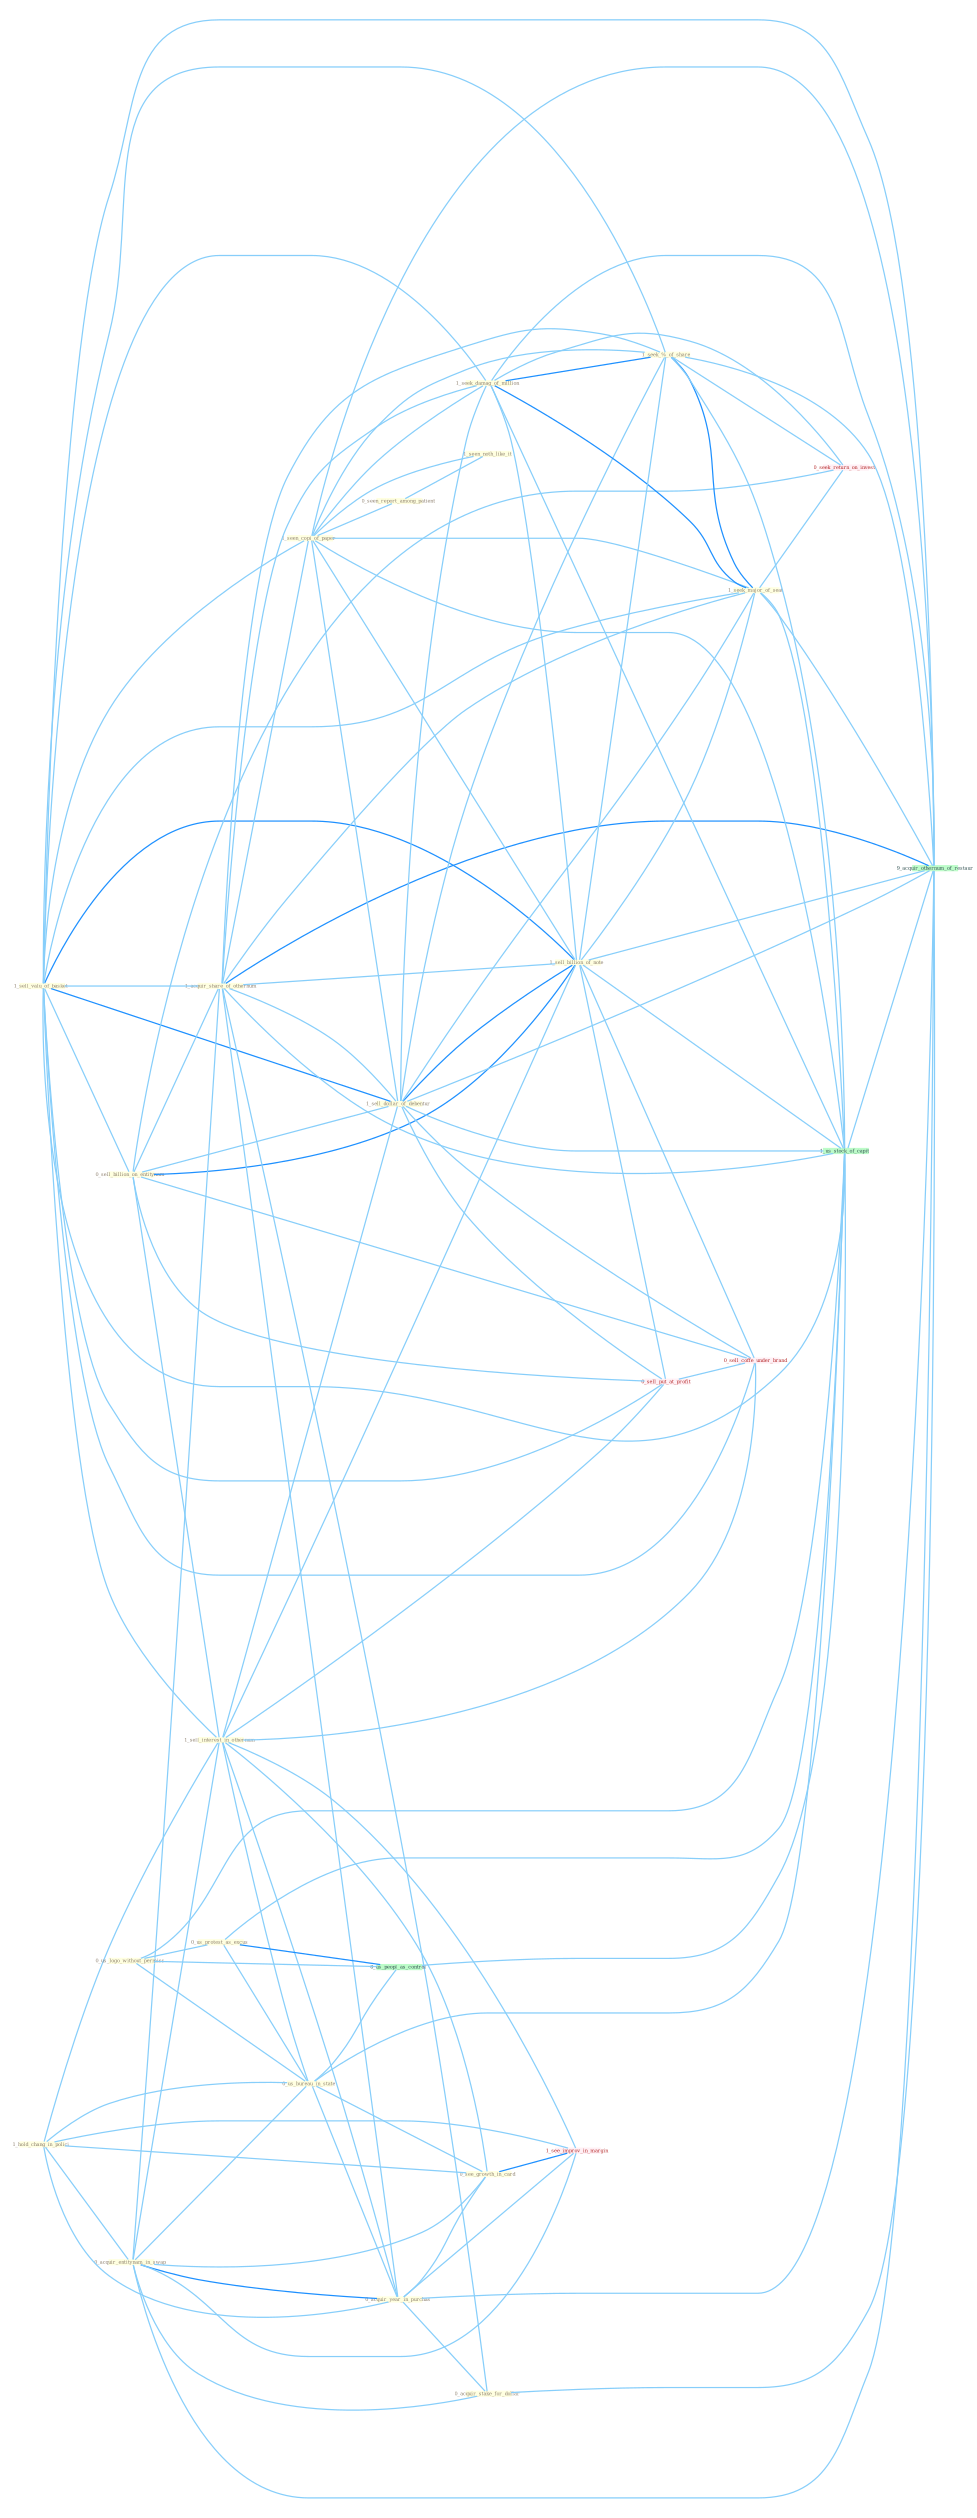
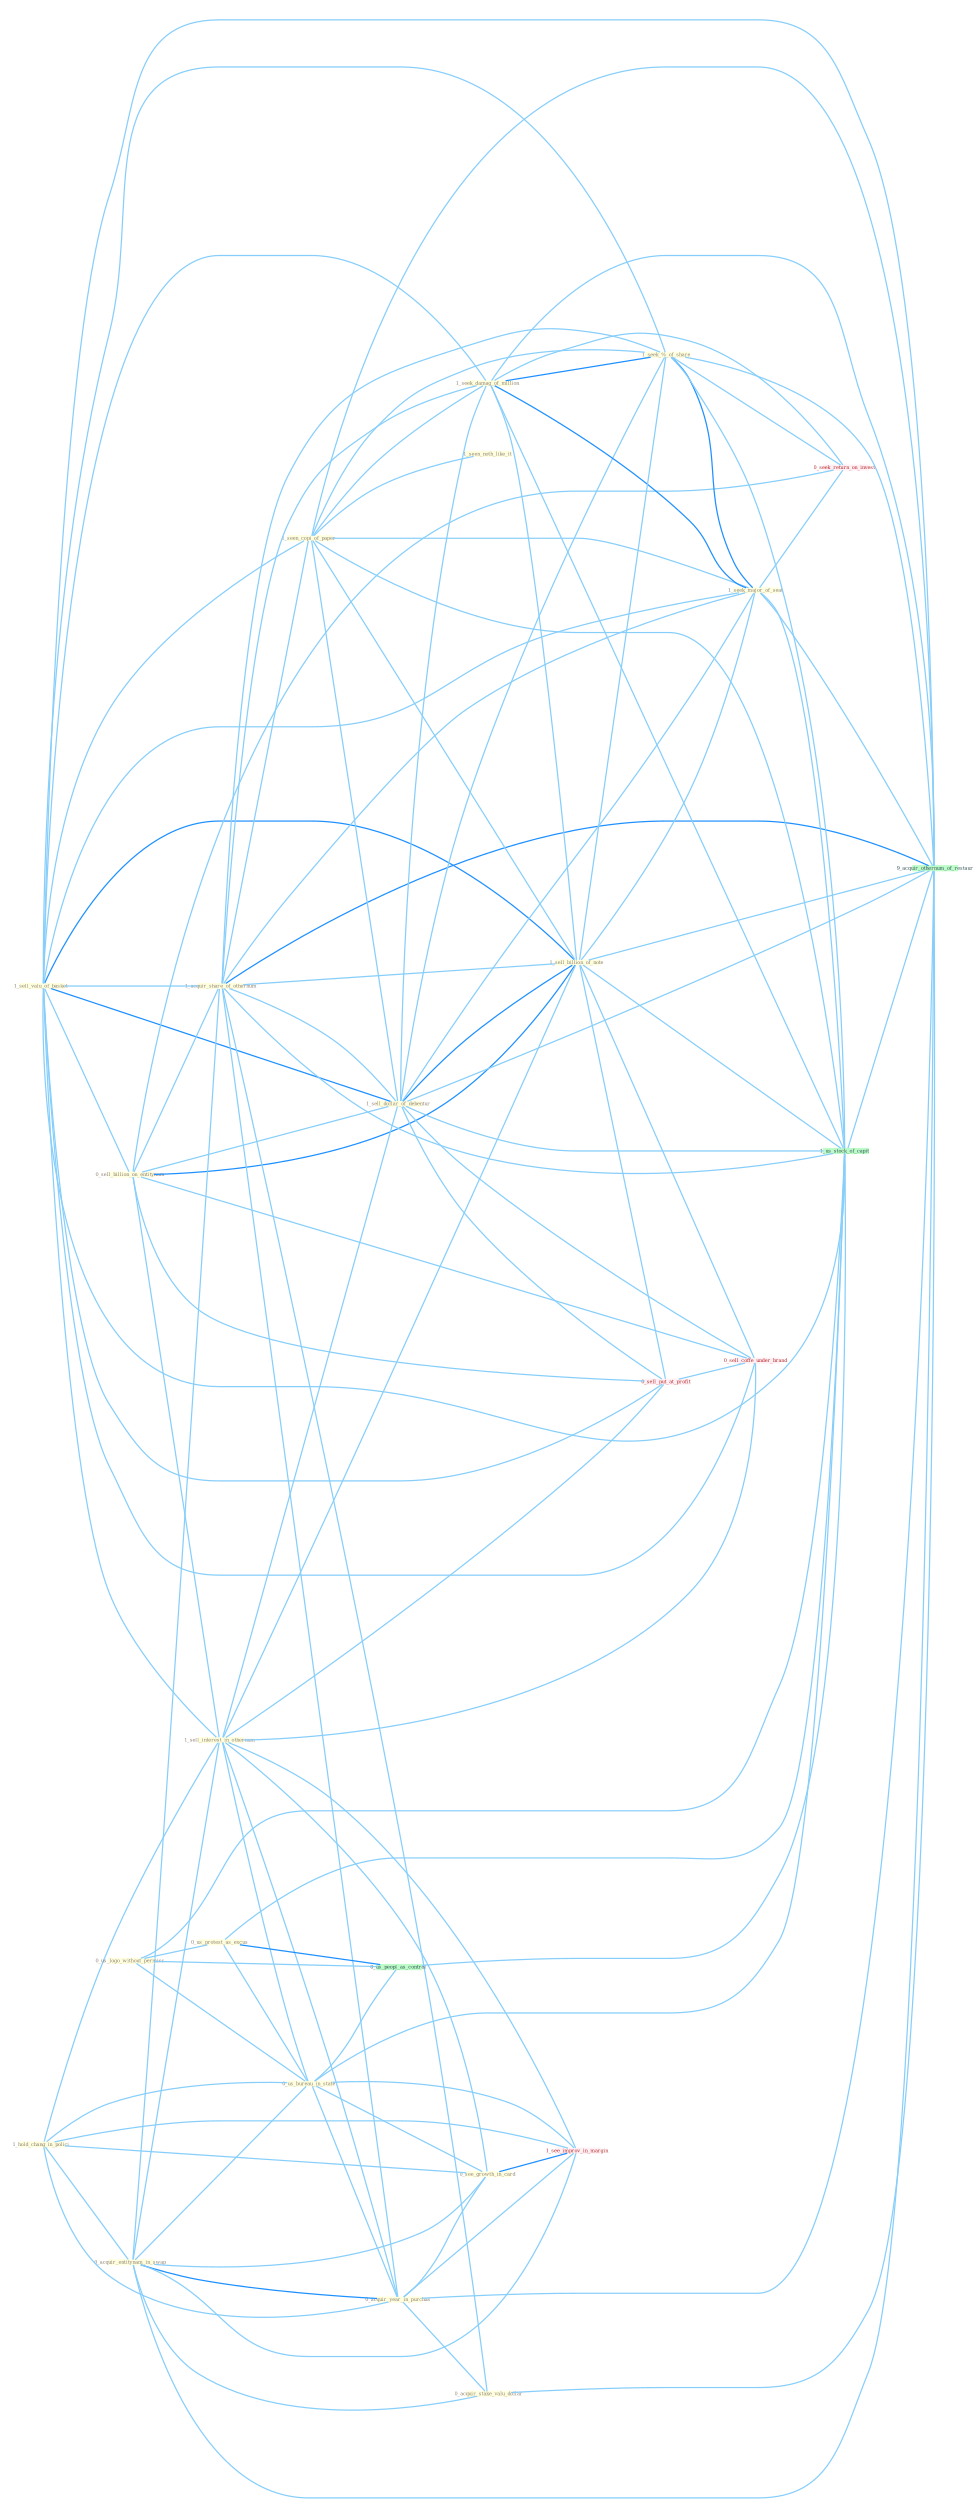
node "0_seen_report_among_patient": removed
edge "0_us_bureau_in_state" -- "1_see_improv_in_margin": added
node "0_acquir_stake_for_dollar": label "0_acquir_stake_for_dollar" -> "0_acquir_stake_valu_dollar"
